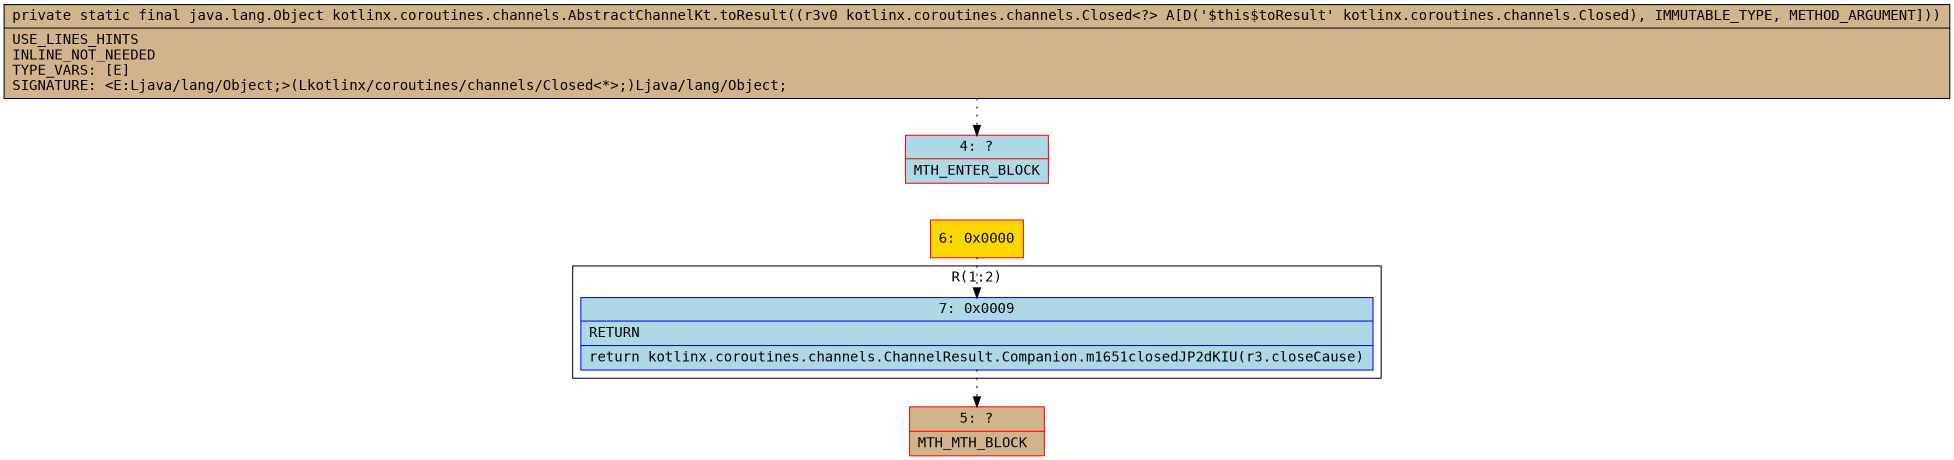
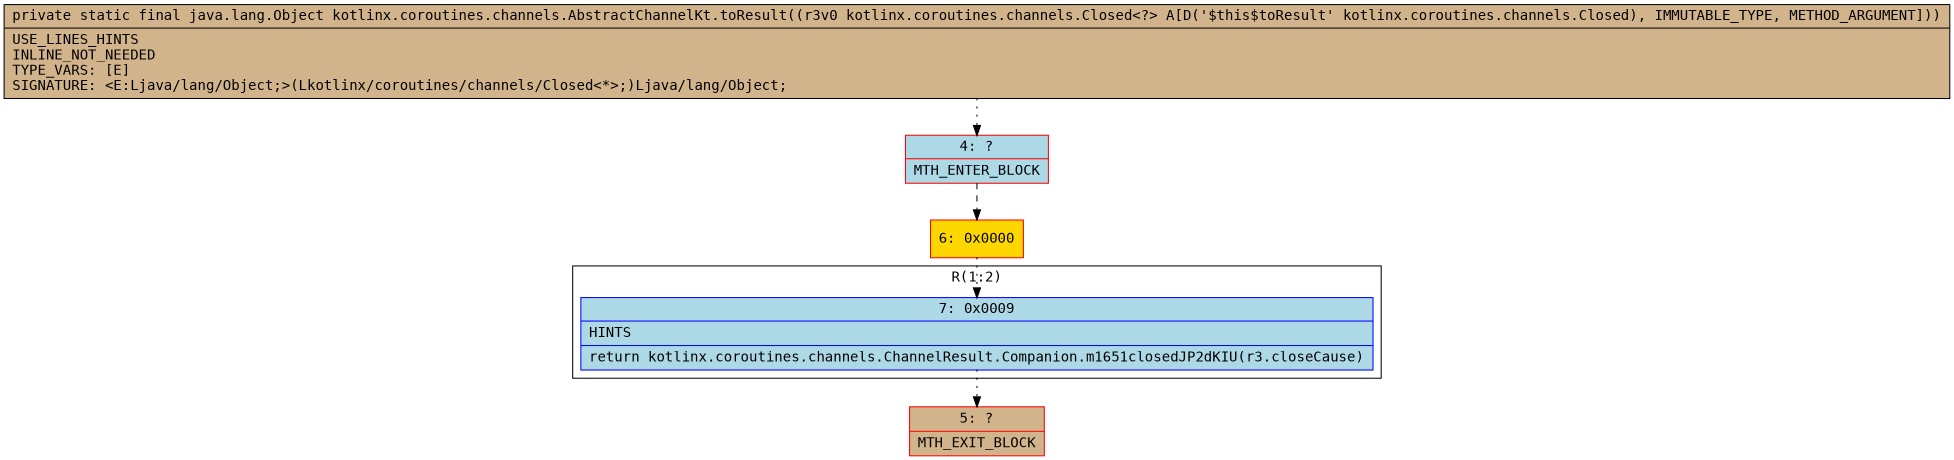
edge "4: ?" -> "6: 0x0000": added
node "7: 0x0009": text "RETURN" -> "HINTS"
node "5: ?": text "MTH_MTH_BLOCK" -> "MTH_EXIT_BLOCK"
